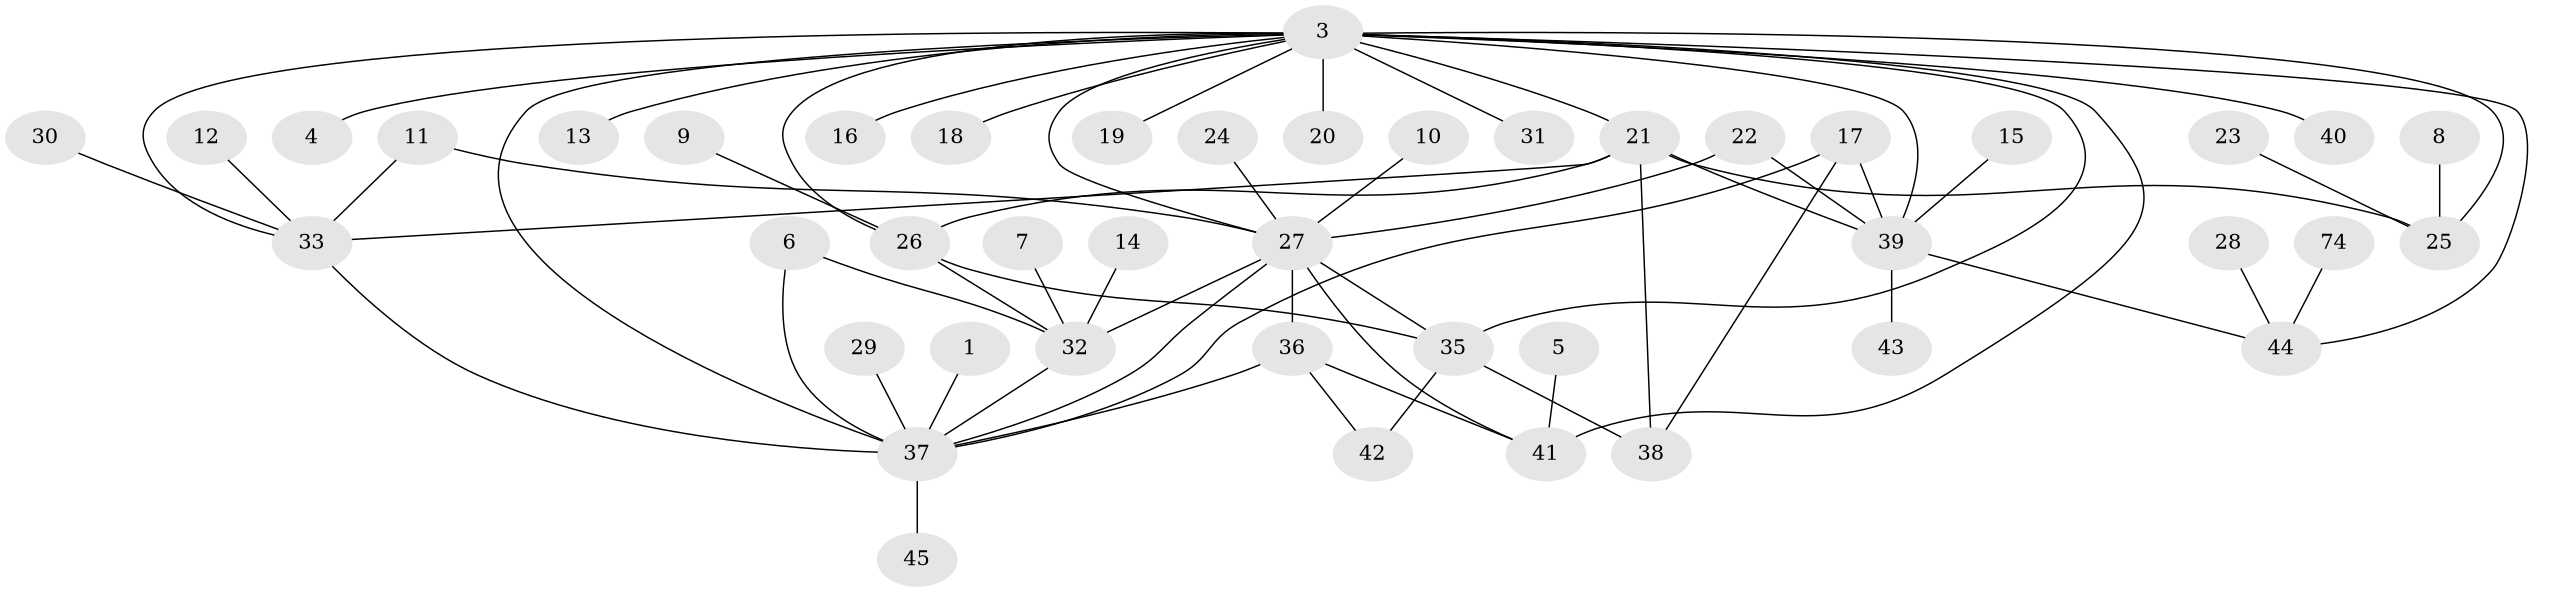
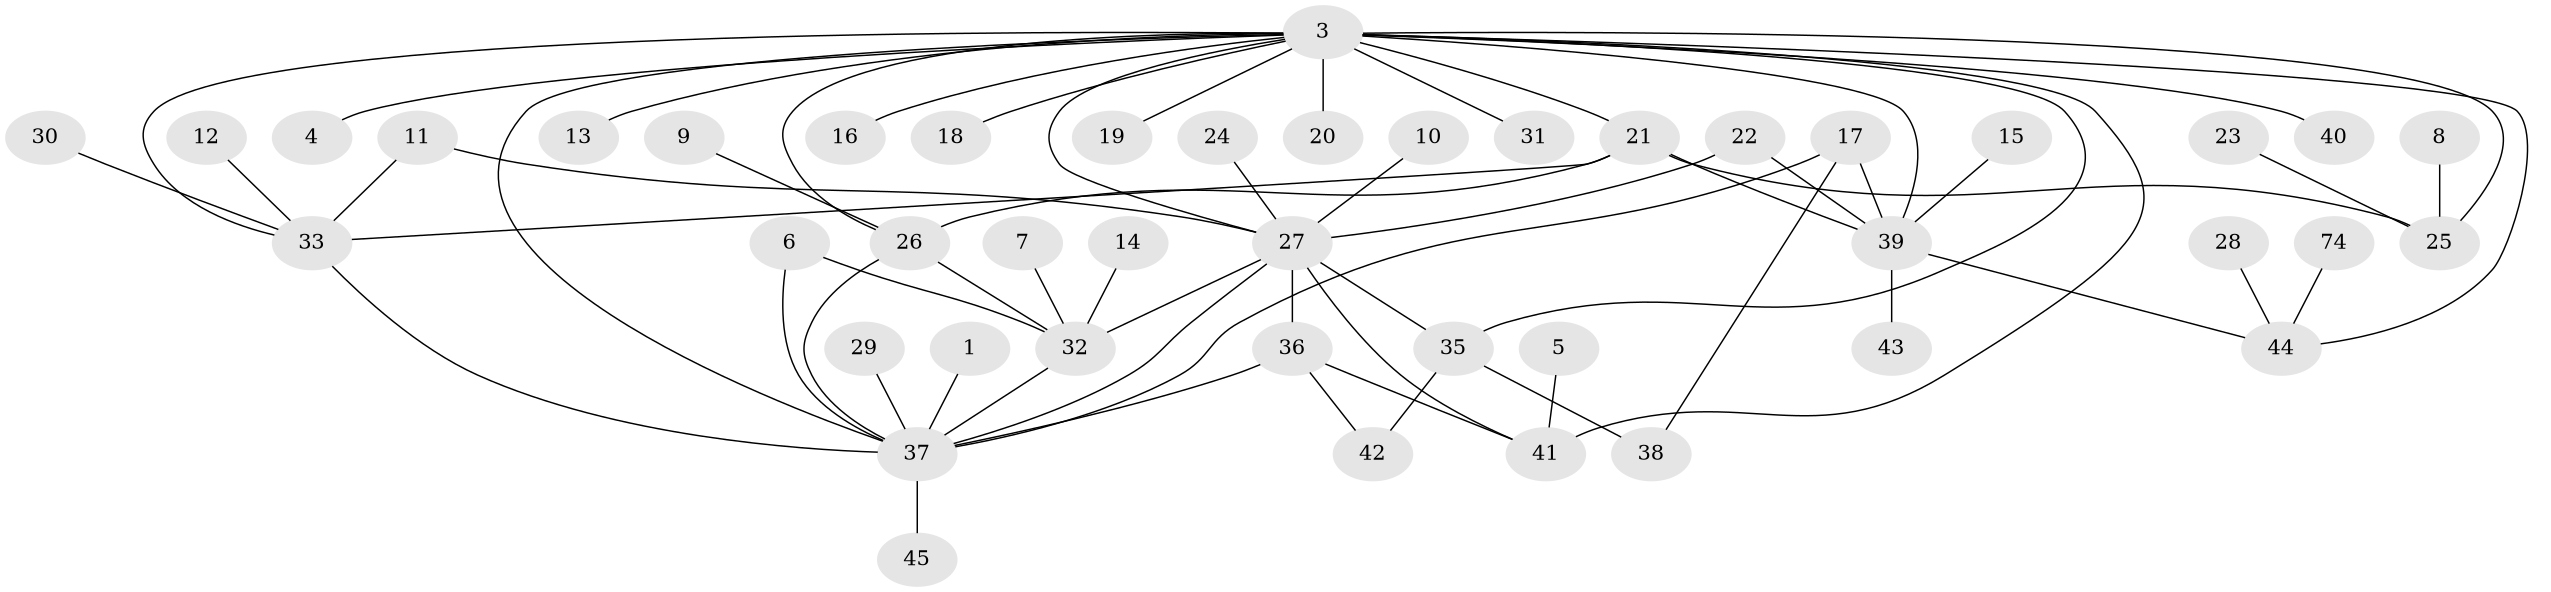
edge "21" -- "38": removed
edge "26" -- "35": now "26" -- "37"
